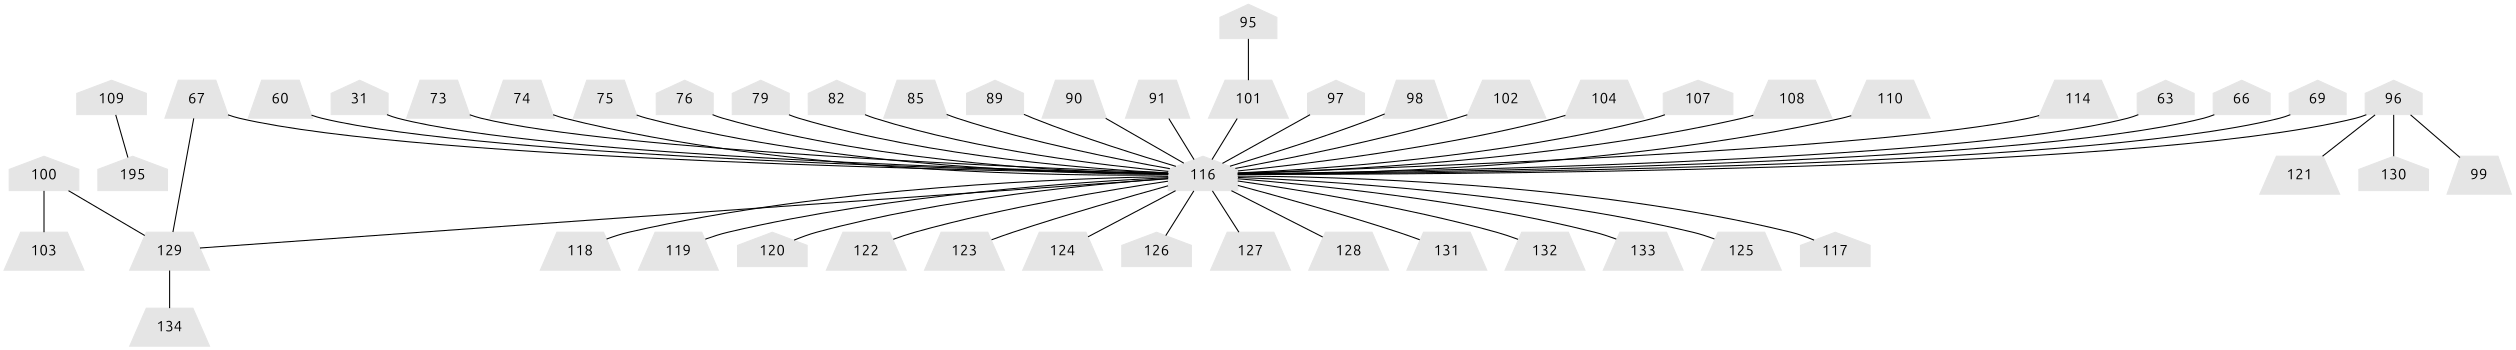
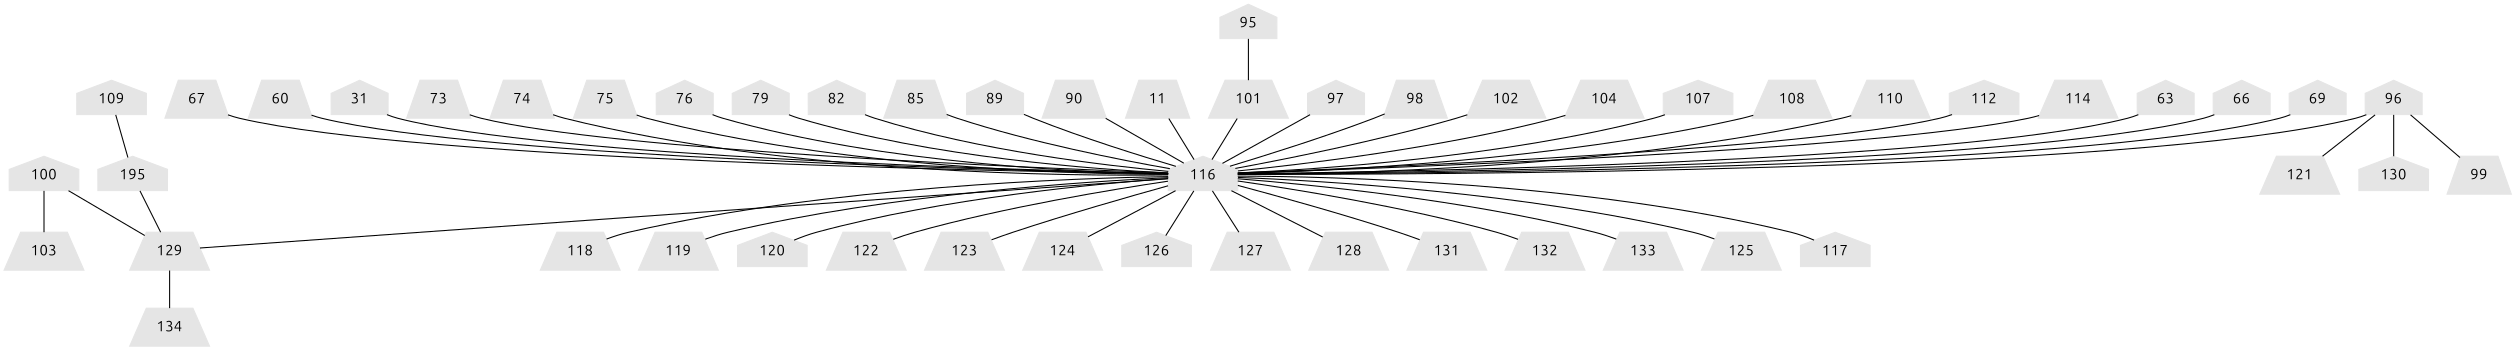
node "91": label "91" -> "11"
node "112": added
edge "67" -- "129": now "195" -- "129"
